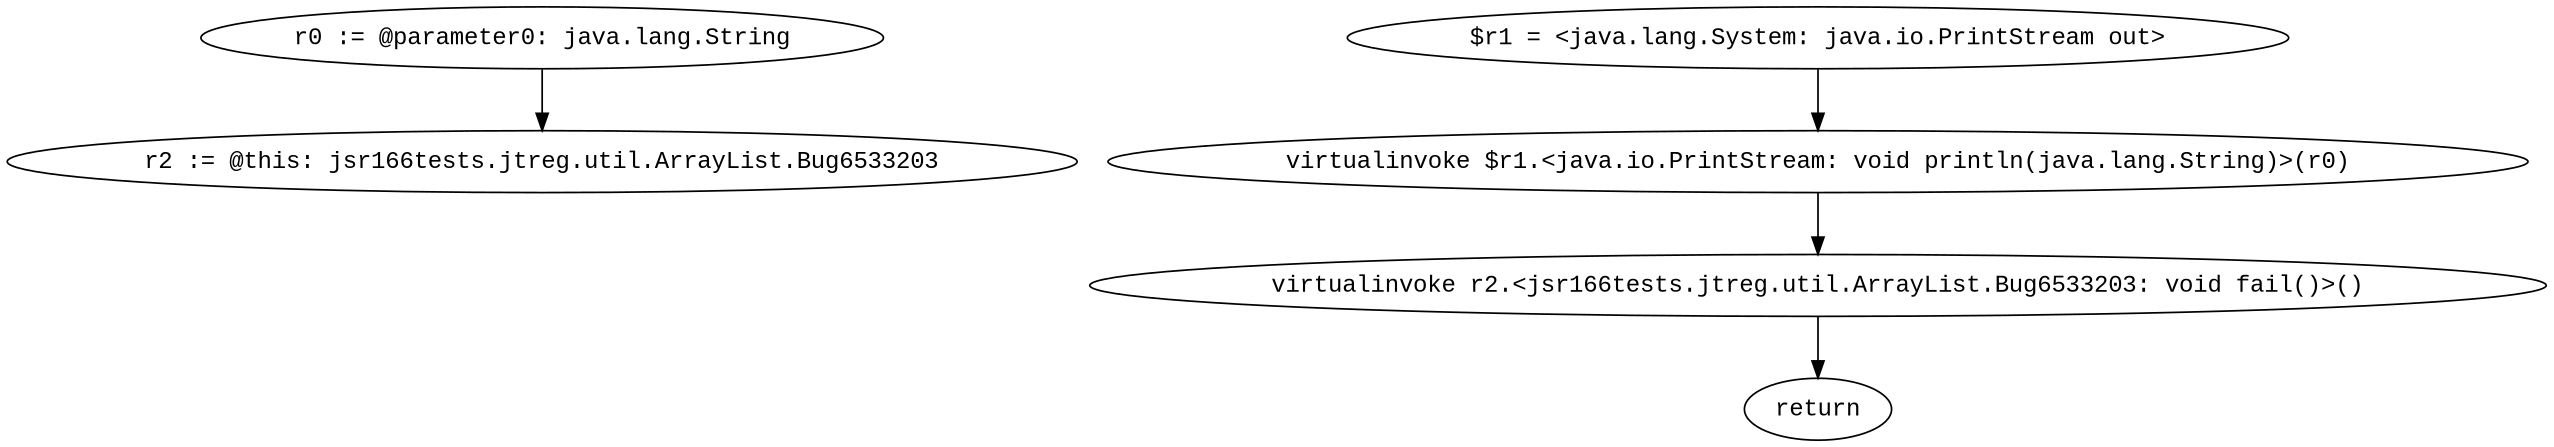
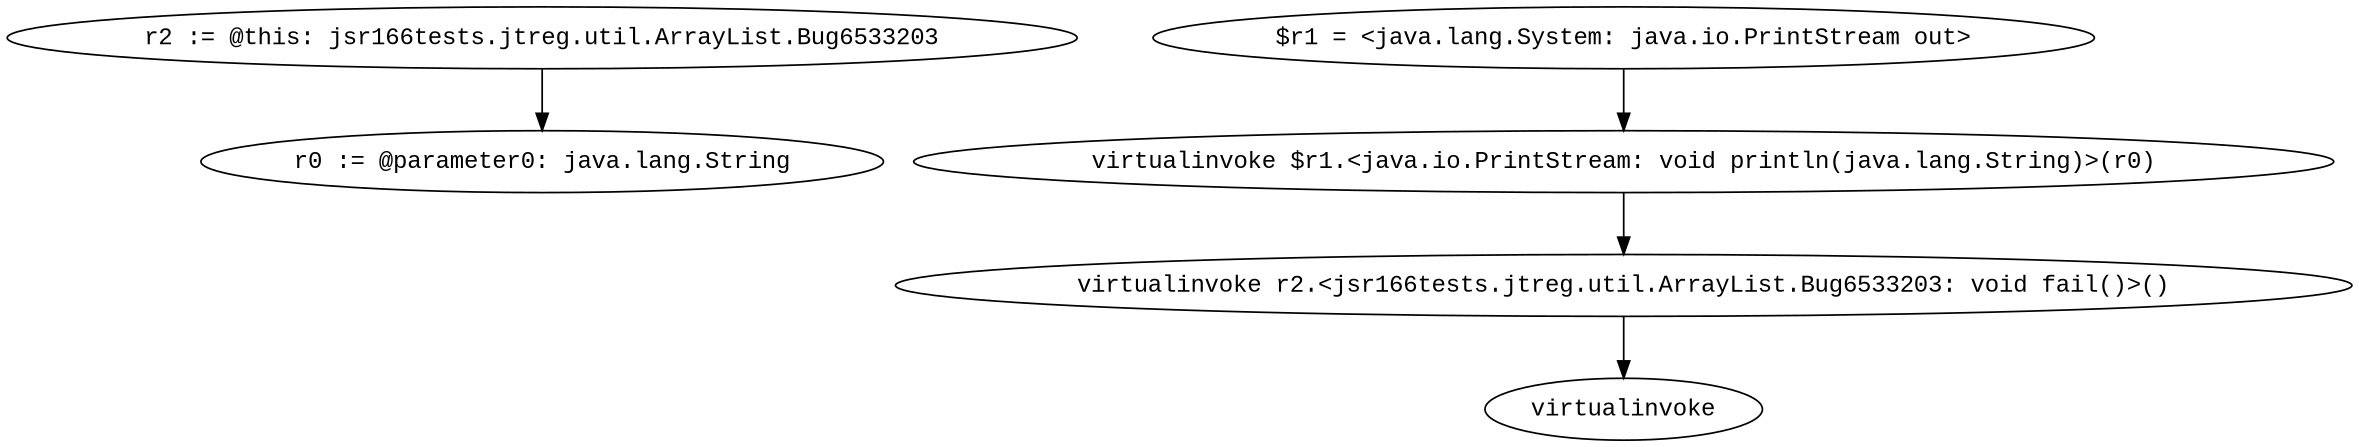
edge "r0 := @parameter0: java.lang.String" -> "r2 := @this: jsr166tests.jtreg.util.ArrayList.Bug6533203": reversed
node "return": label "return" -> "virtualinvoke"
